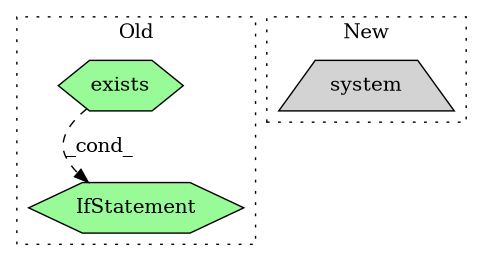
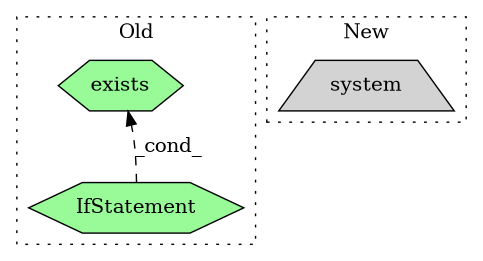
edge "exists" -> "IfStatement": reversed
